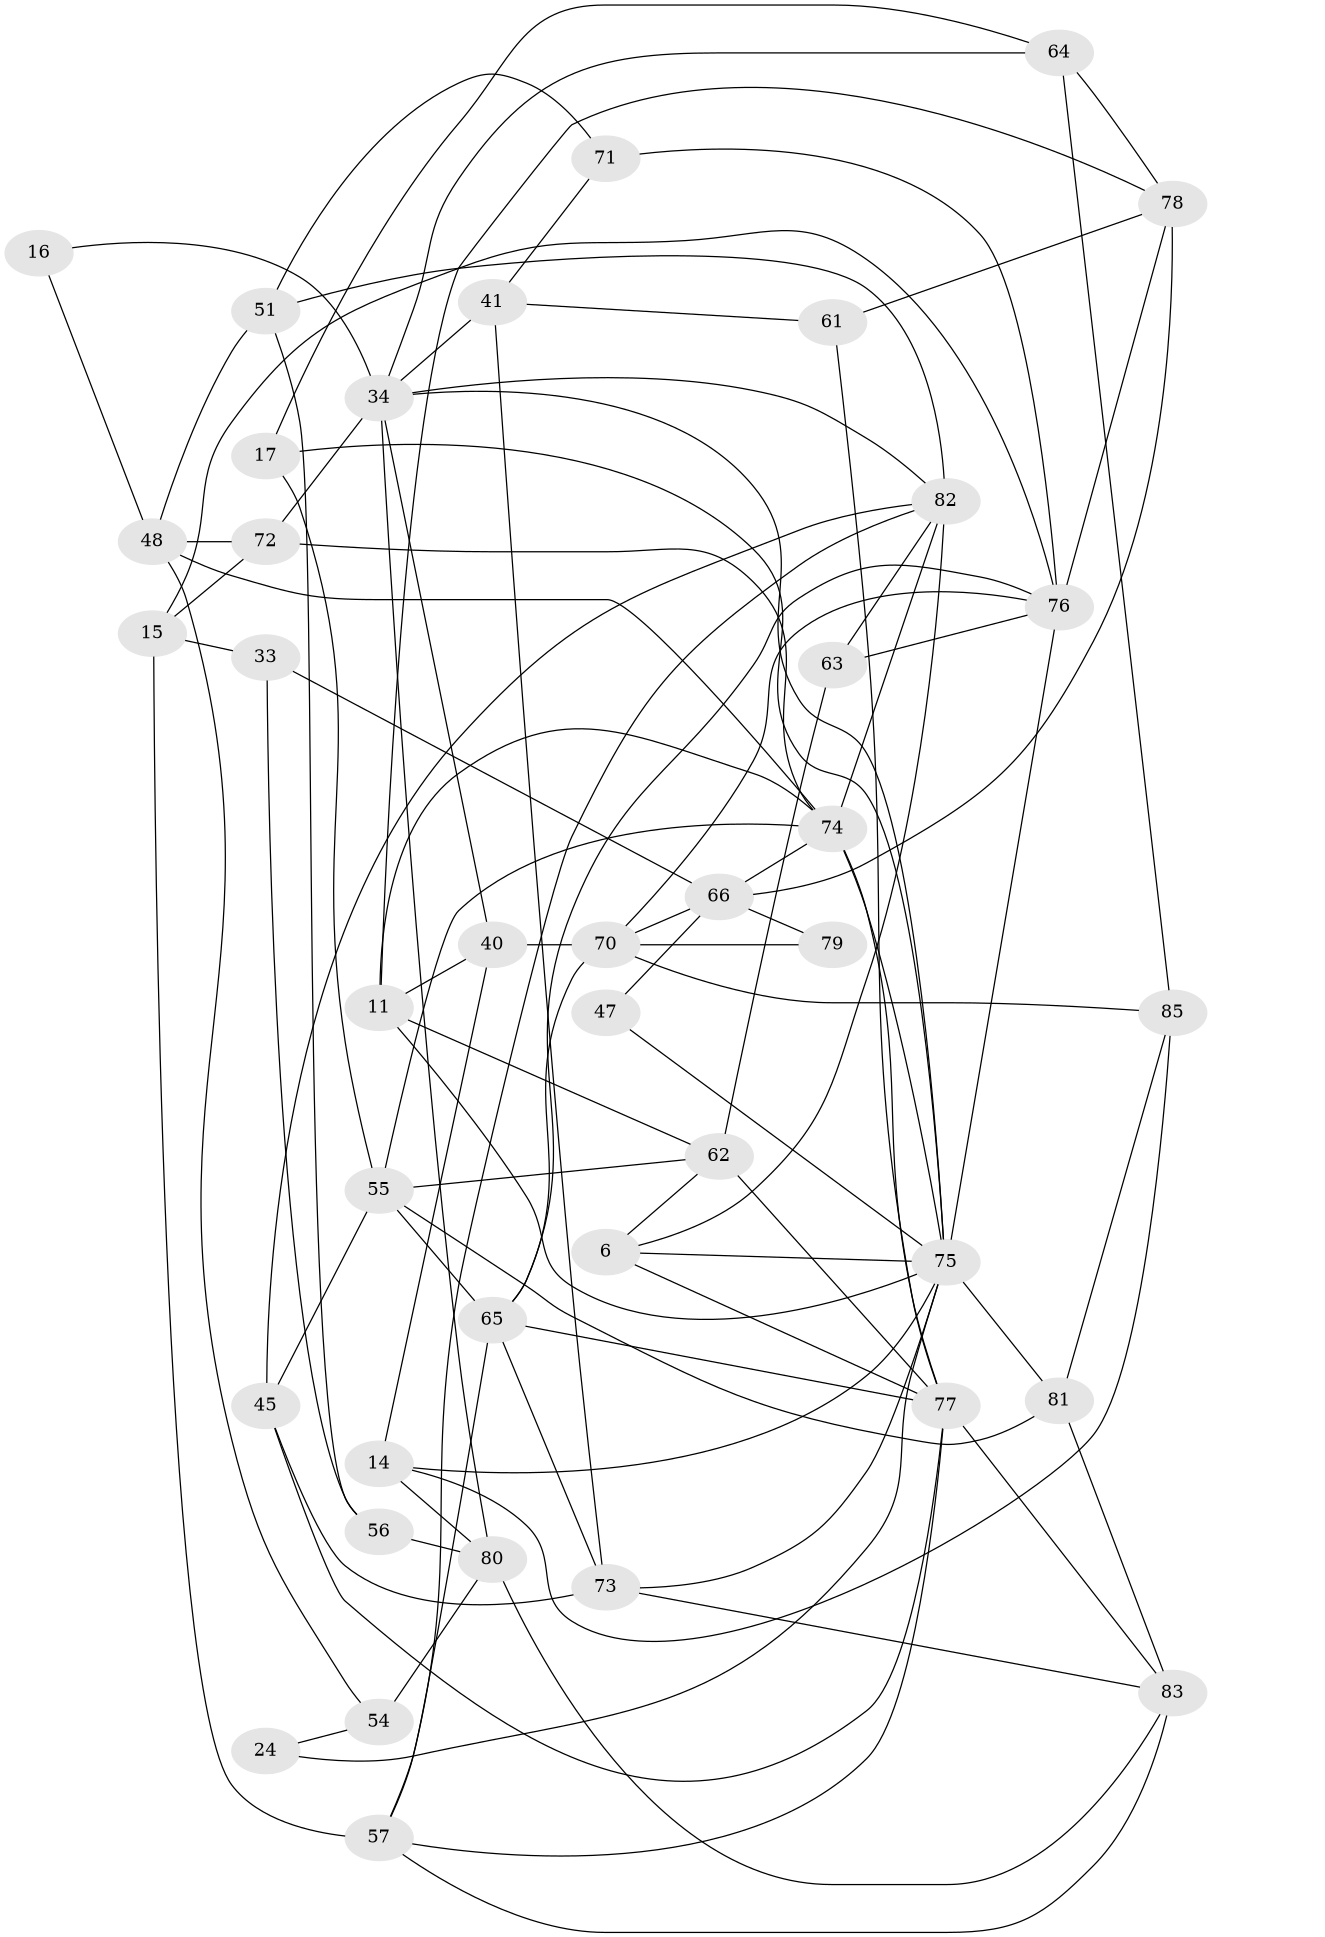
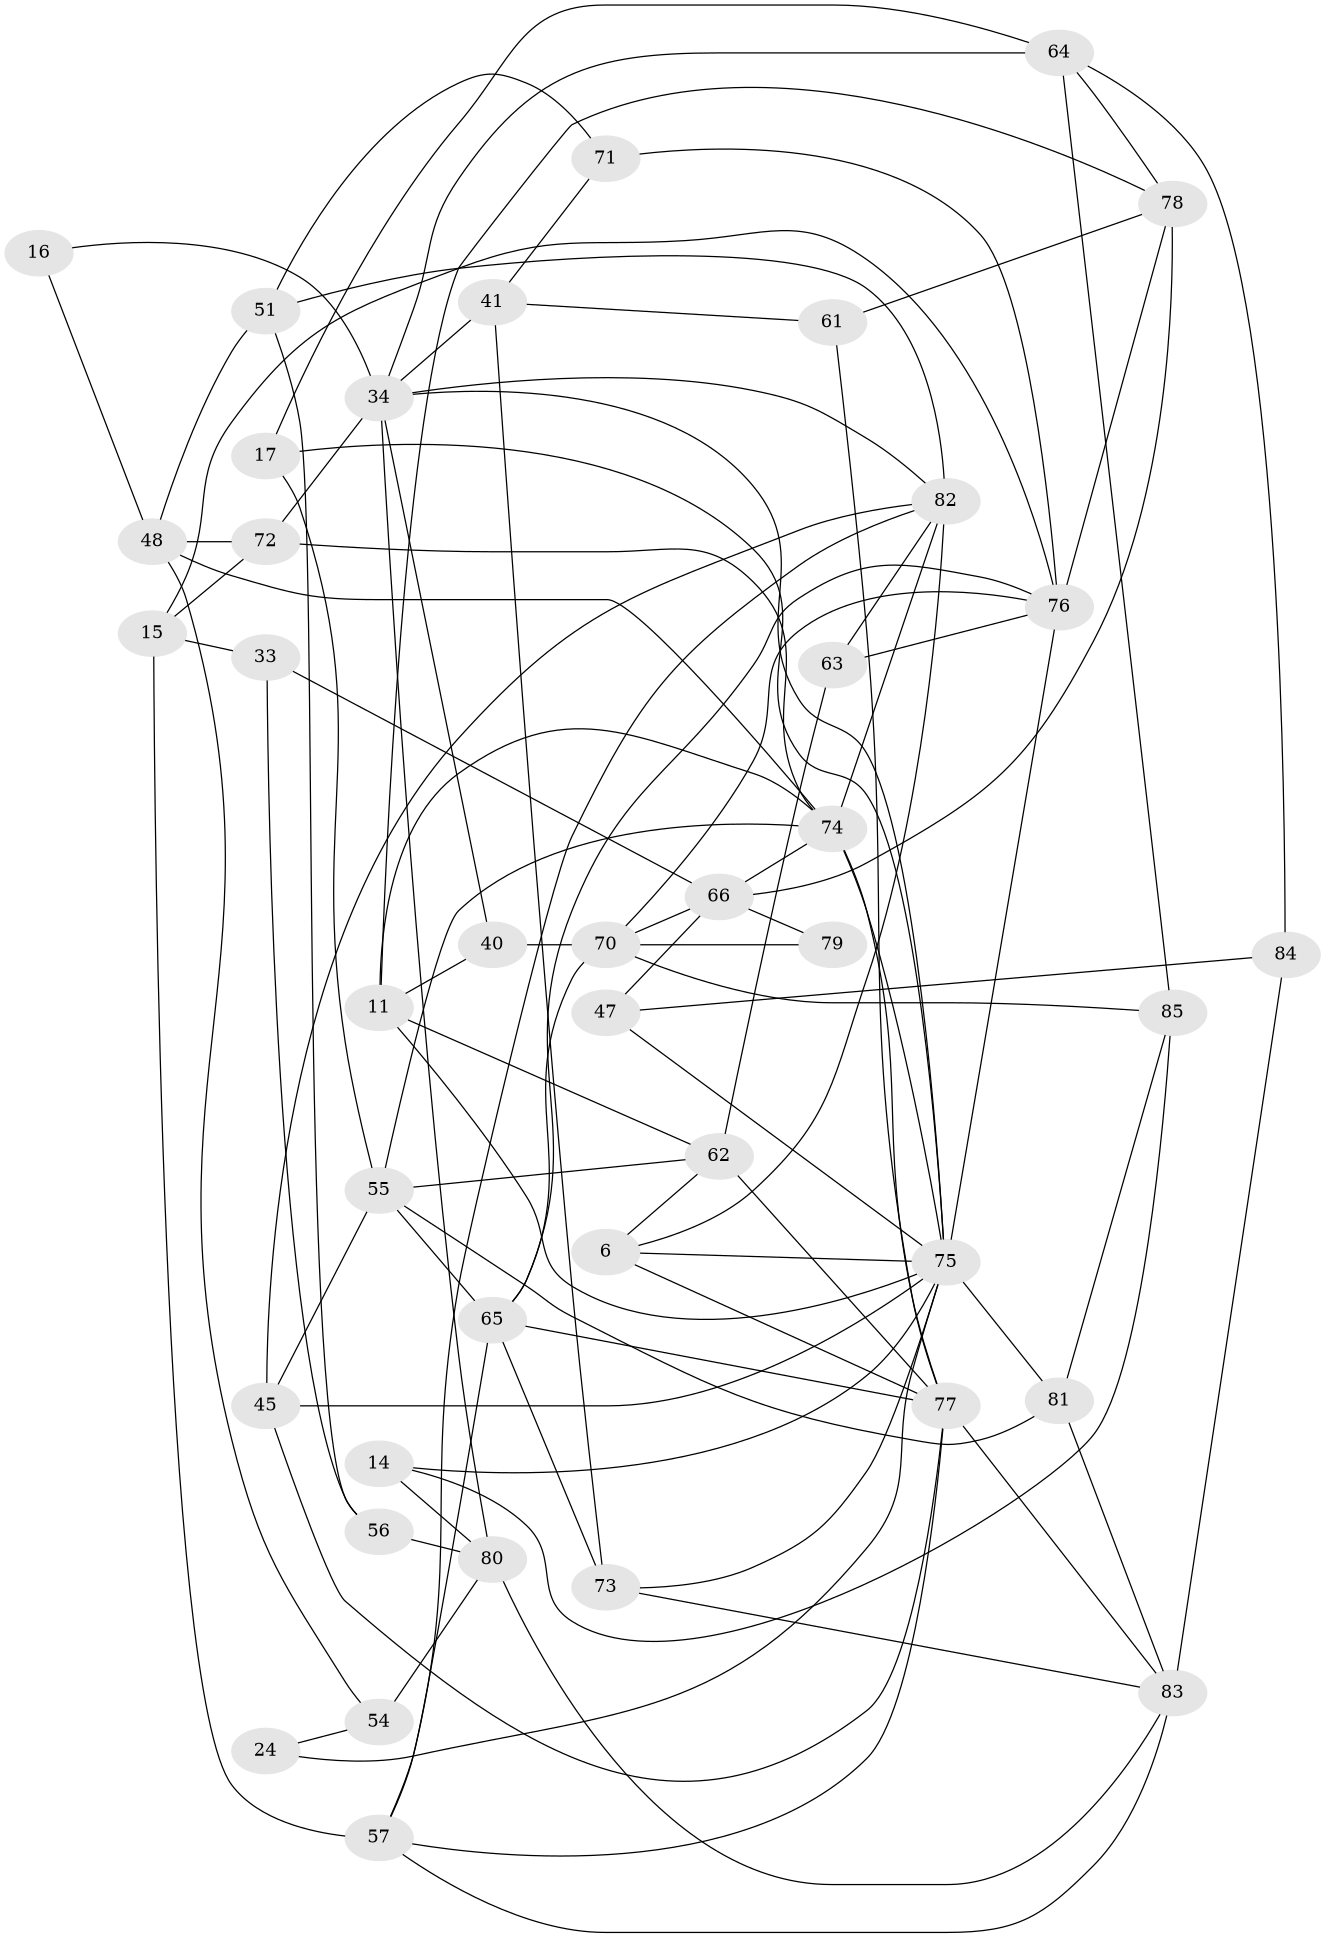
node "84": added
edge "40" -- "14": removed
edge "45" -- "73": now "45" -- "75"
